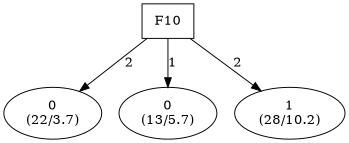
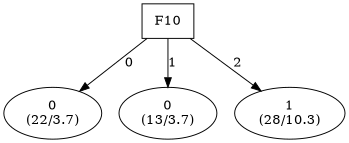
edge "F10" -> "0 (22/3.7)": label "2" -> "0"
node "0 (13/5.7)": label "0 (13/5.7)" -> "0 (13/3.7)"
node "1 (28/10.2)": label "1 (28/10.2)" -> "1 (28/10.3)"
